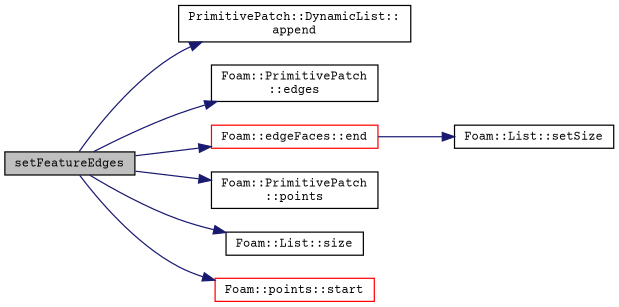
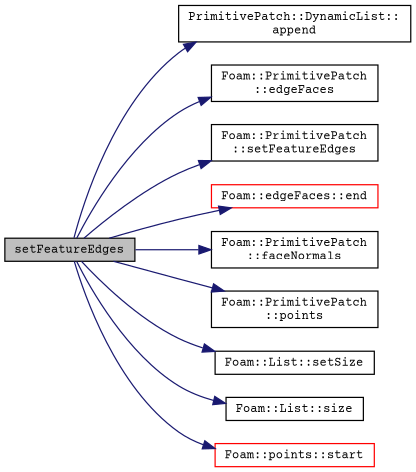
node "Foam::PrimitivePatch ::edgeFaces": added
node "Foam::PrimitivePatch ::edges": label "Foam::PrimitivePatch ::edges" -> "Foam::PrimitivePatch ::setFeatureEdges"
edge "Foam::edgeFaces::end" -> "Foam::List::setSize": now "setFeatureEdges" -> "Foam::List::setSize"
node "Foam::PrimitivePatch ::faceNormals": added
